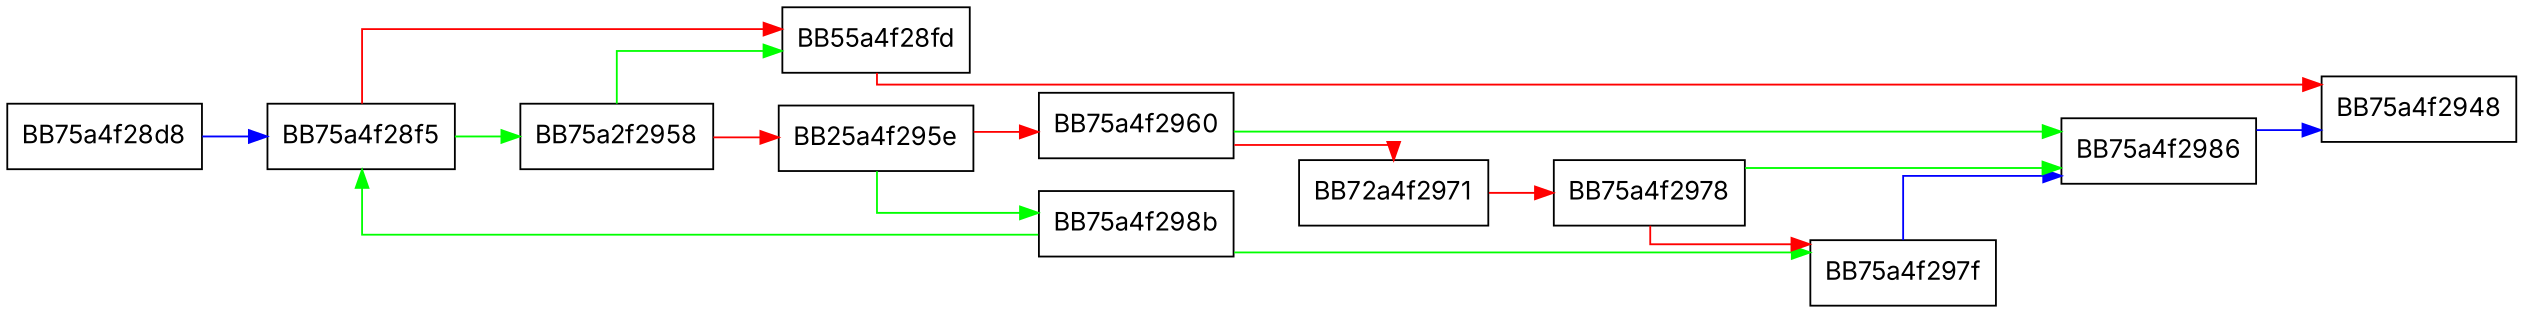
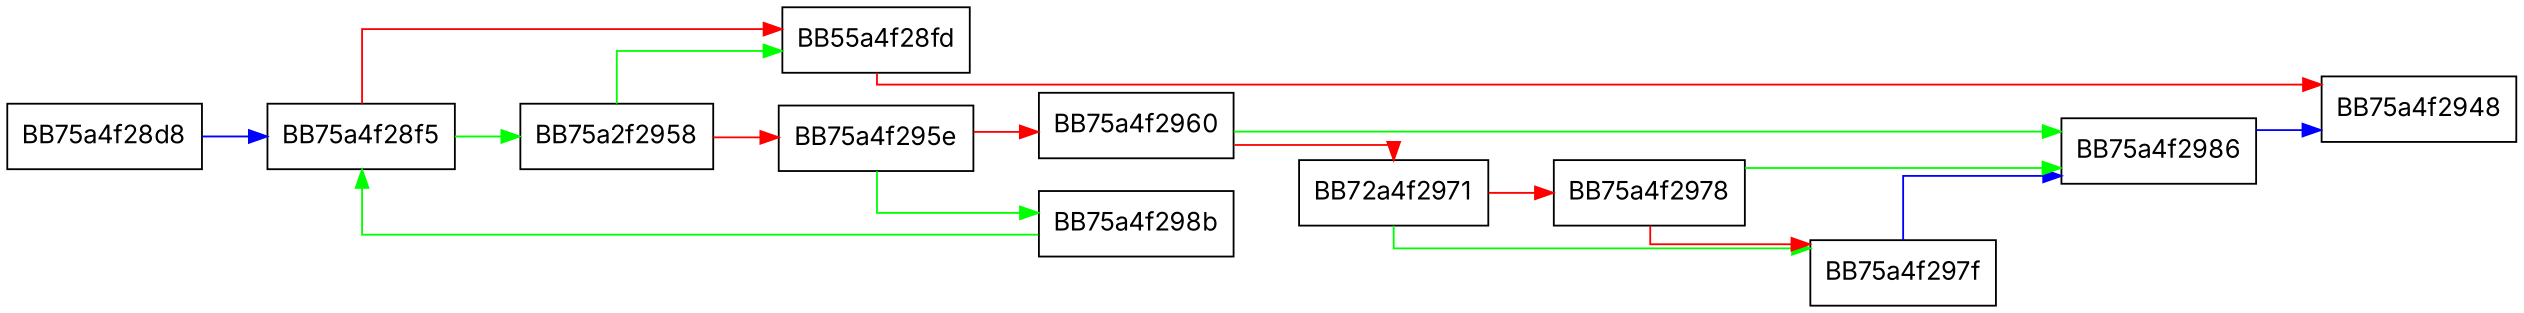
node "BB25a4f295e": label "BB25a4f295e" -> "BB75a4f295e"
edge "BB75a4f298b" -> "BB75a4f297f": now "BB72a4f2971" -> "BB75a4f297f"
